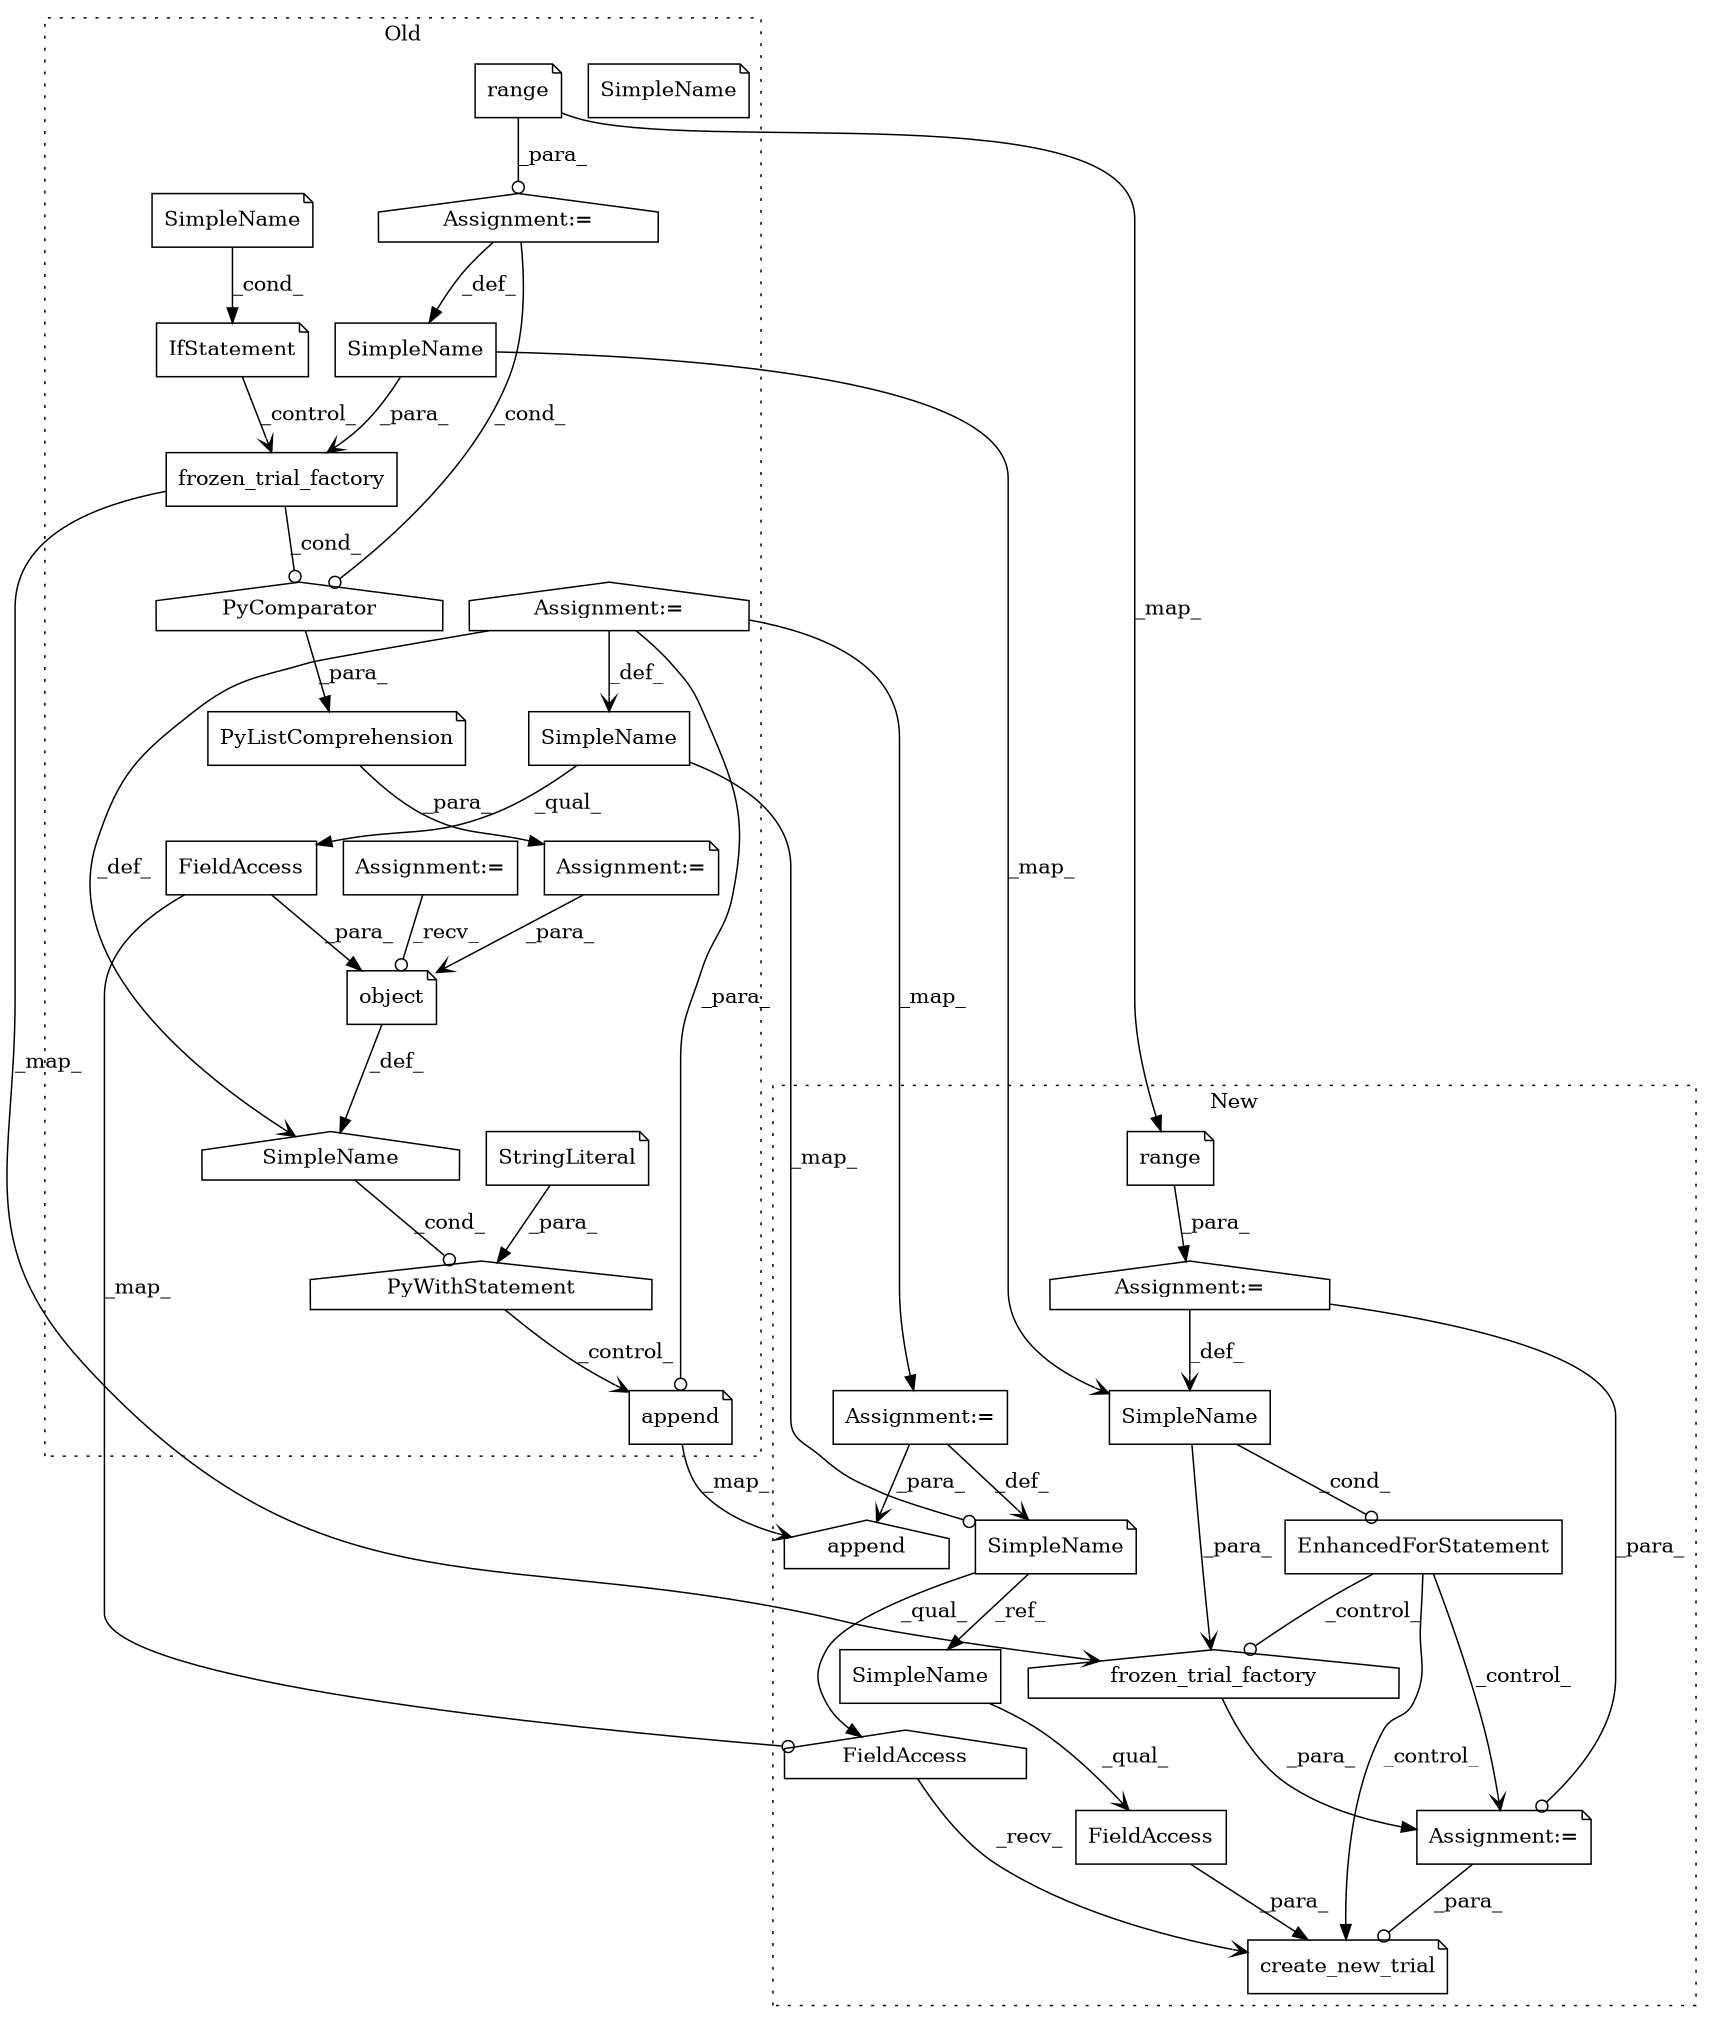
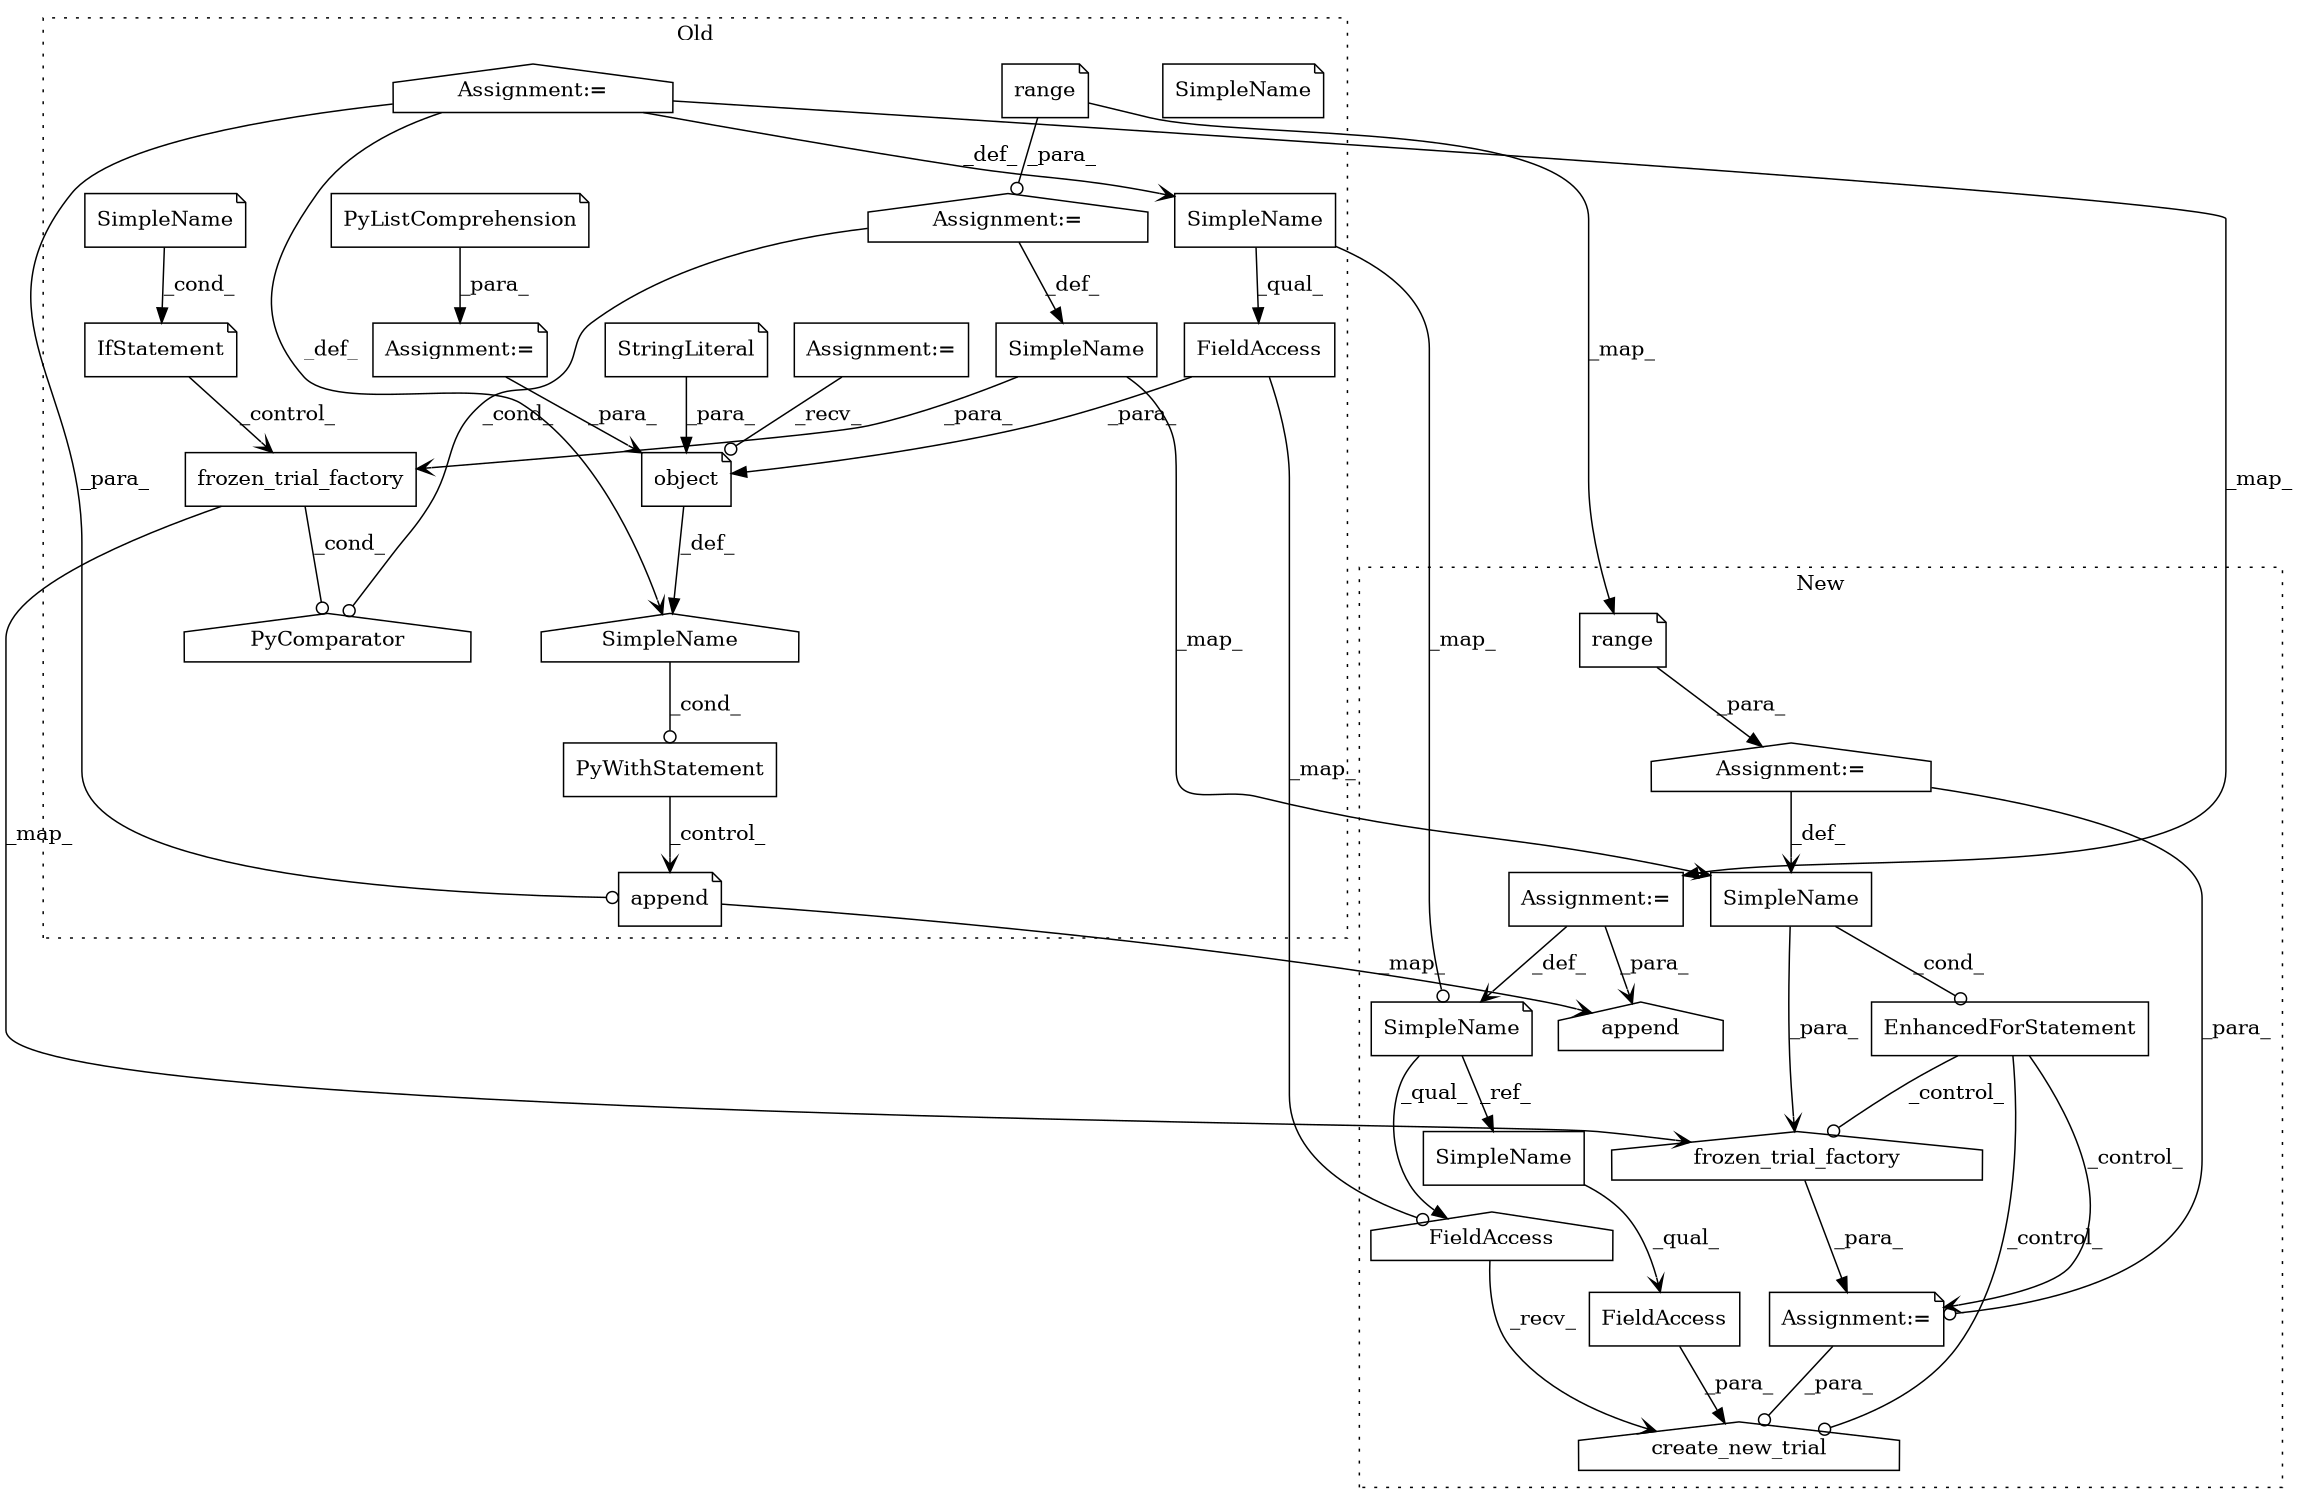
edge "PyComparator" -> "PyListComprehension": removed, label "_para_"
edge "StringLiteral" -> "PyWithStatement": now "StringLiteral" -> "object"
node "PyWithStatement": shape house -> box
edge "EnhancedForStatement" -> "create_new_trial": arrowhead normal -> odot
node "create_new_trial": shape note -> house
